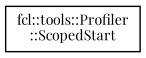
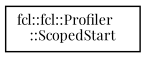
node "fcl::tools::Profiler ::ScopedStart": label "fcl::tools::Profiler ::ScopedStart" -> "fcl::fcl::Profiler ::ScopedStart"
